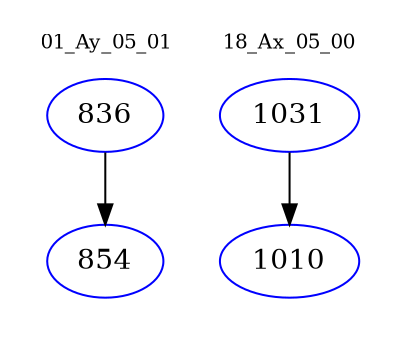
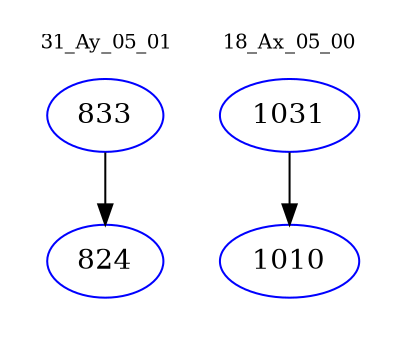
cluster "01_Ay_05_01": label "01_Ay_05_01" -> "31_Ay_05_01"
node "836": label "836" -> "833"
node "854": label "854" -> "824"
